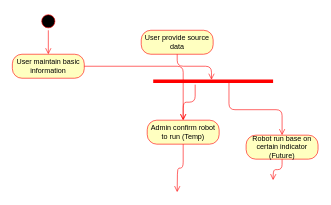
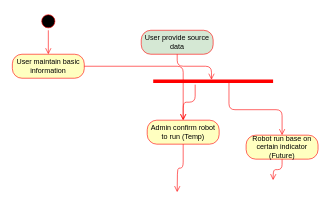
node "User provide source data": fillcolor #ffffc0 -> #d5e8d4
